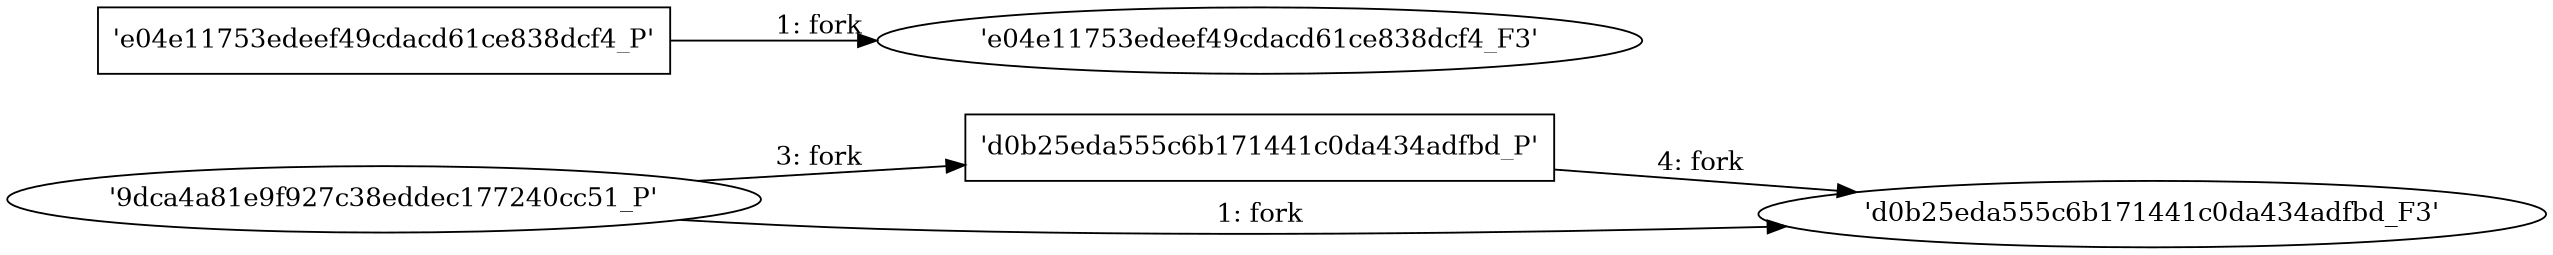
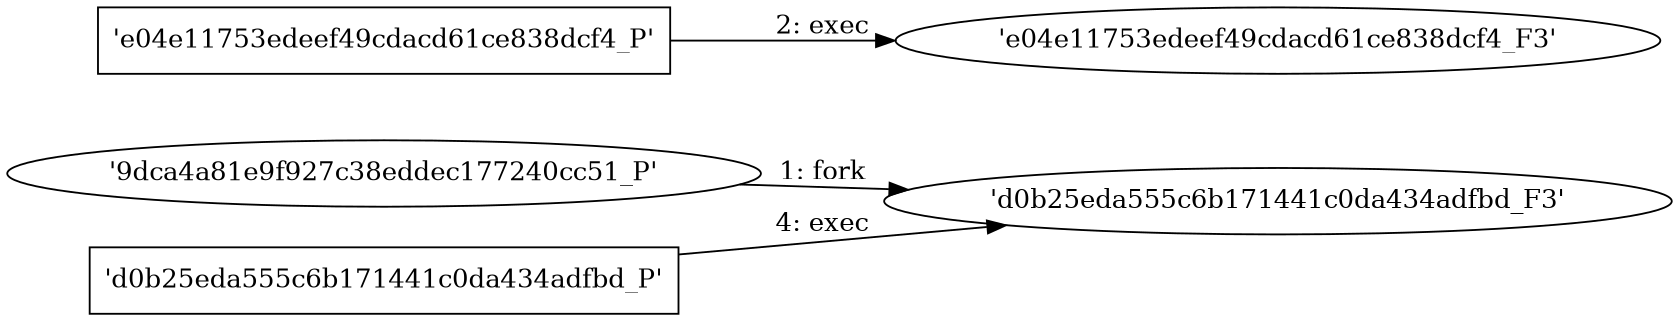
edge "'e04e11753edeef49cdacd61ce838dcf4_P'" -> "'e04e11753edeef49cdacd61ce838dcf4_F3'": label "1: fork" -> "2: exec"
edge "'d0b25eda555c6b171441c0da434adfbd_P'" -> "'d0b25eda555c6b171441c0da434adfbd_F3'": label "4: fork" -> "4: exec"
edge "'9dca4a81e9f927c38eddec177240cc51_P'" -> "'d0b25eda555c6b171441c0da434adfbd_P'": removed, label "3: fork"
